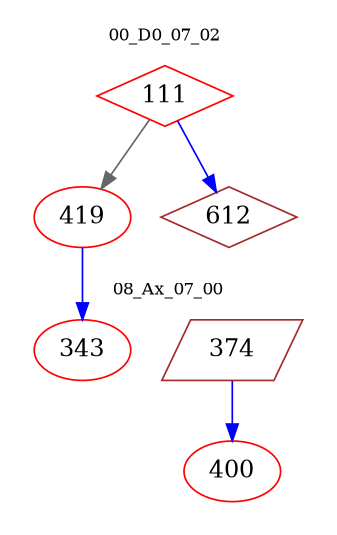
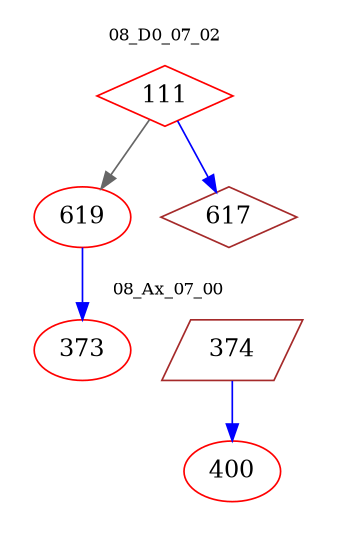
cluster "00_D0_07_02": label "00_D0_07_02" -> "08_D0_07_02"
node "419": label "419" -> "619"
node "612": label "612" -> "617"
node "343": label "343" -> "373"
